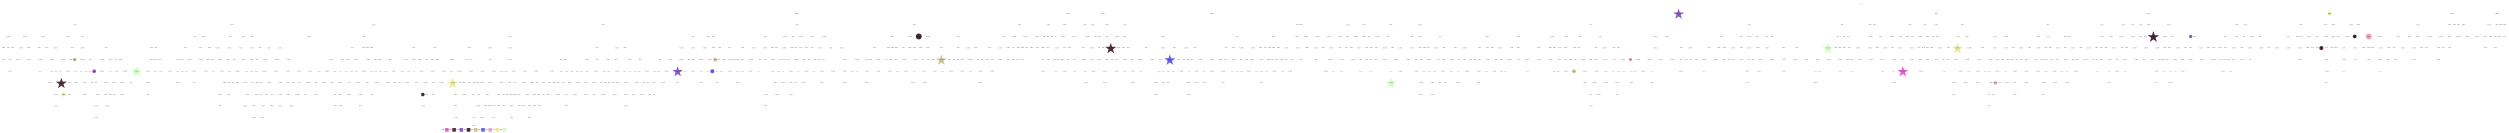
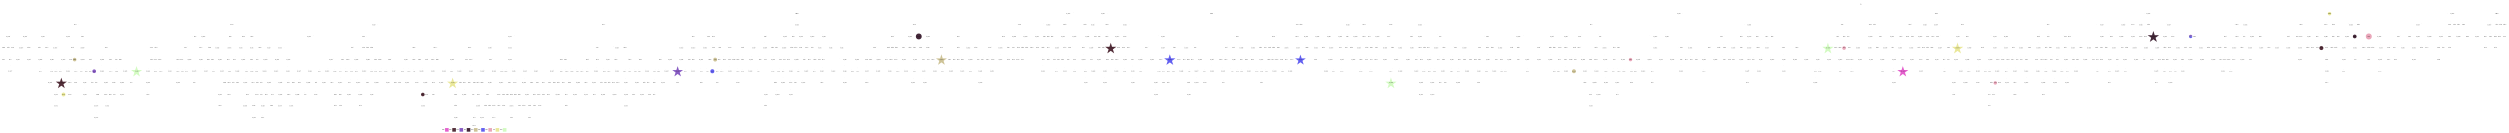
node "CNV_M8123": fillcolor #885bc3 -> white
node "M8434": fillcolor white -> #eaa7ba
node "CNV_M9171": fillcolor white -> #625ff1
